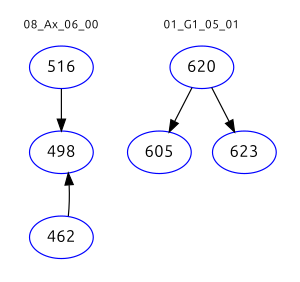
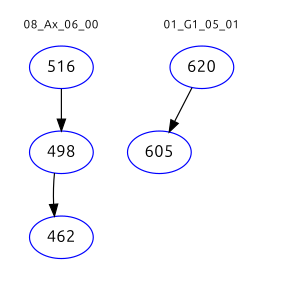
node "623": removed
edge "462" -> "498": reversed
